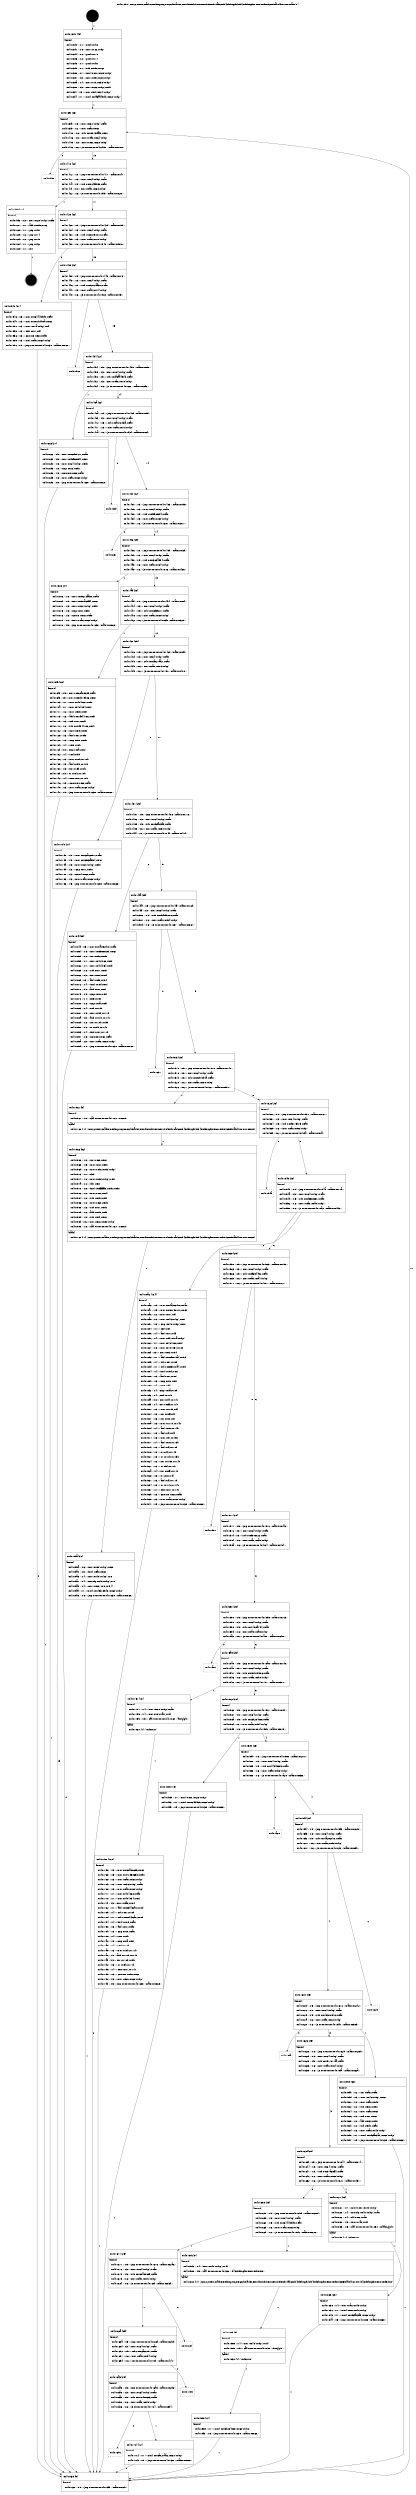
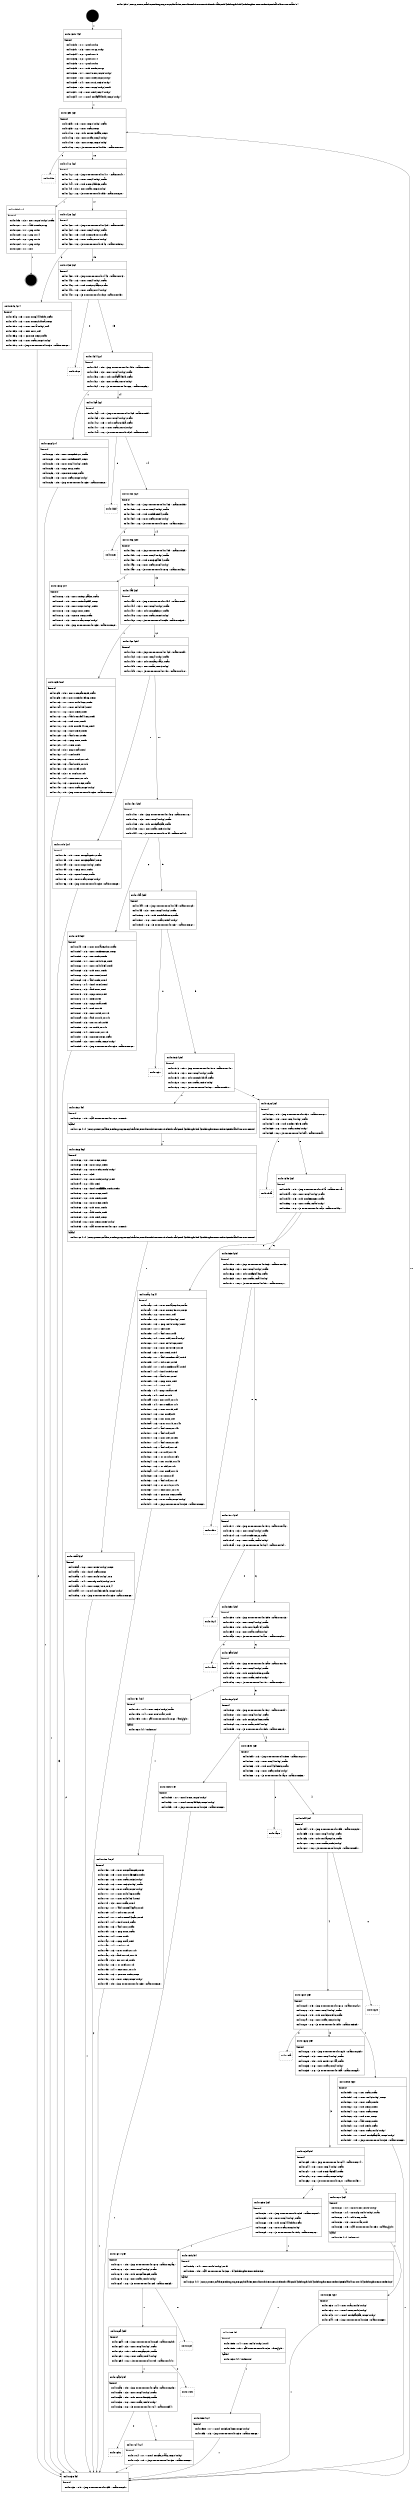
node "0x401b24": added
edge "0x40168a [25]" -> "0x4016a3 [25]": added, label "1"
